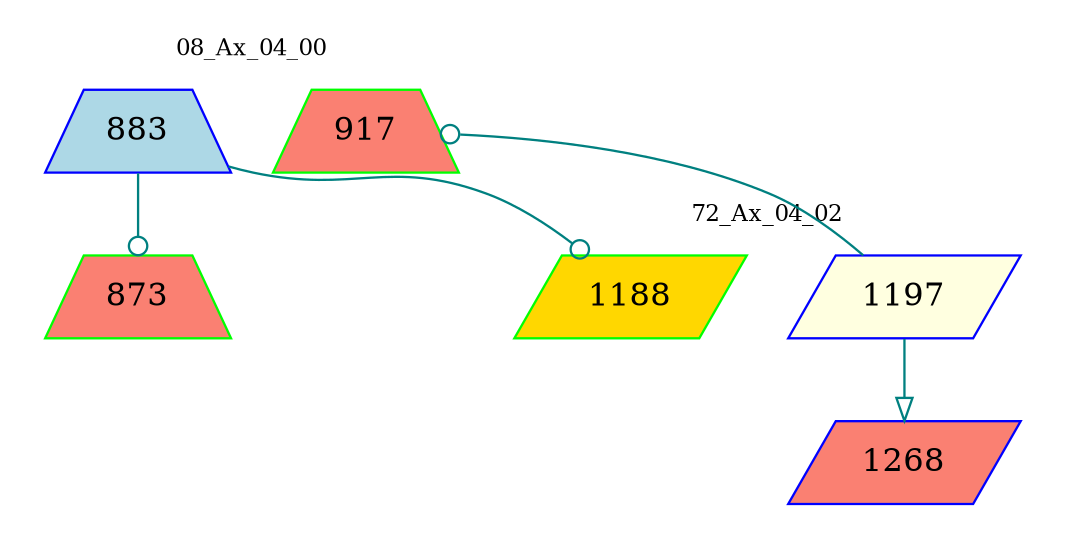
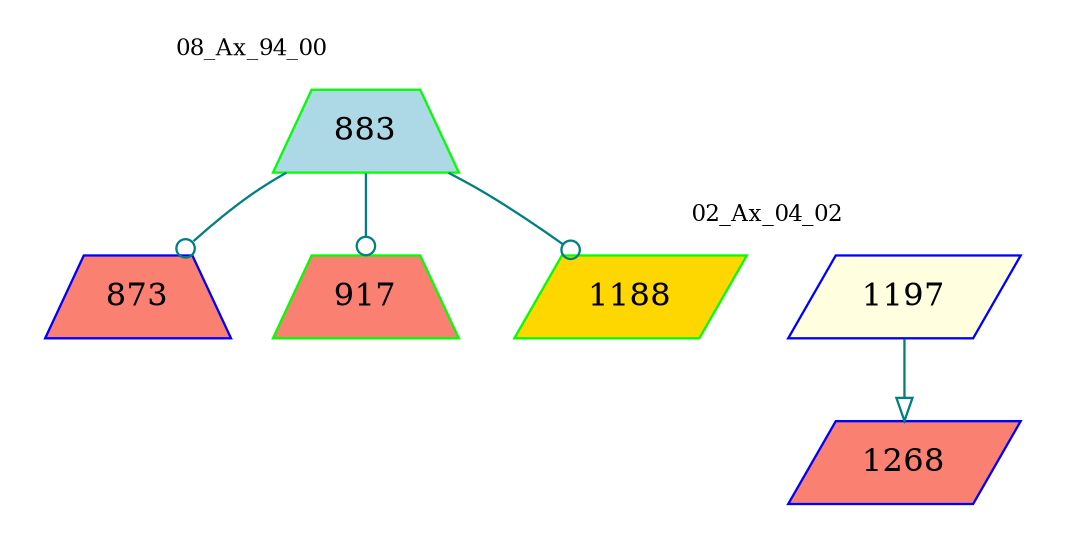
cluster "08_Ax_04_00": label "08_Ax_04_00" -> "08_Ax_94_00"
node "883": color blue -> green
edge "1197" -> "917": now "883" -> "917"
cluster "72_Ax_04_02": label "72_Ax_04_02" -> "02_Ax_04_02"
node "873": color green -> blue
